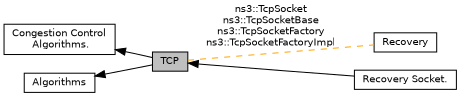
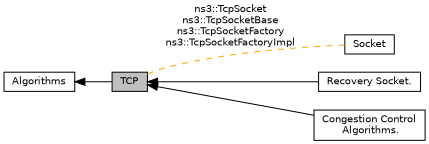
node "Recovery": label "Recovery" -> "Socket"
edge "TCP" -> "Congestion Control Algorithms.": reversed
